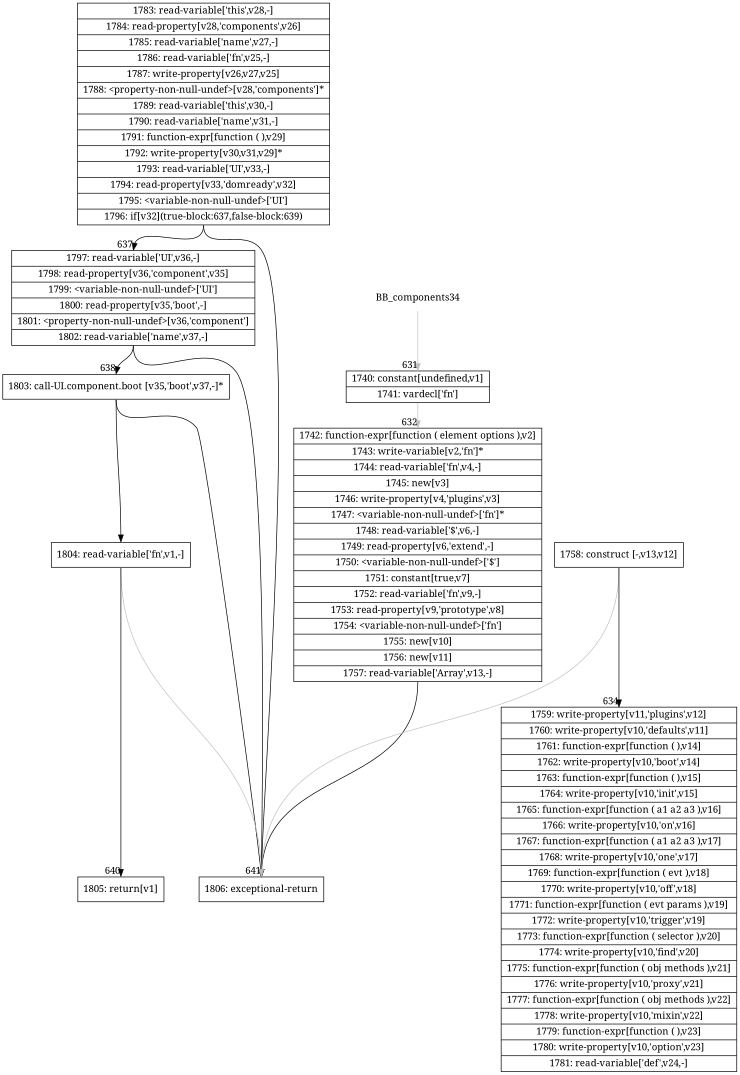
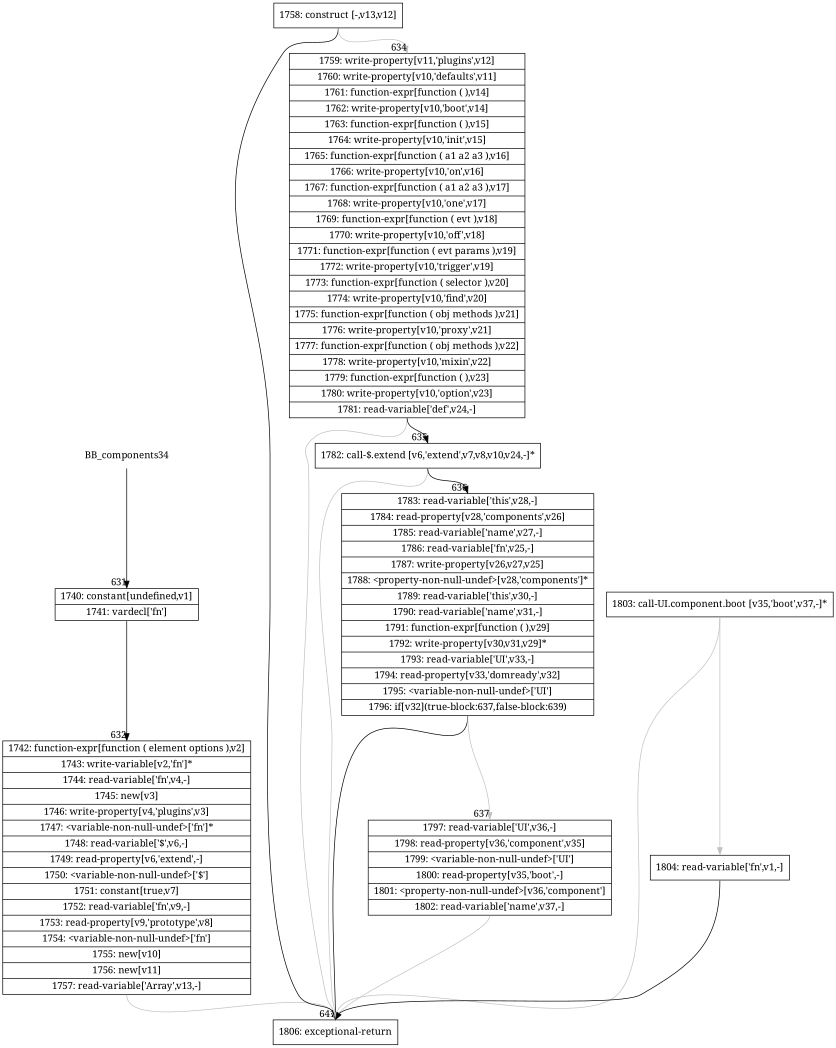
edge "1783: read-variable['this',v28,-]" -> "1797: read-variable['UI',v36,-]": color black -> gray
edge "BB_components34" -> "1740: constant[undefined,v1]": color gray -> black
edge "1797: read-variable['UI',v36,-]" -> "1803: call-UI.component.boot [v35,'boot',v37,-]*": removed
edge "1740: constant[undefined,v1]" -> "1742: function-expr[function ( element options ),v2]": color gray -> black
node "1782: call-$.extend [v6,'extend',v7,v8,v10,v24,-]*": added
edge "1803: call-UI.component.boot [v35,'boot',v37,-]*" -> "1804: read-variable['fn',v1,-]": color black -> gray
edge "1797: read-variable['UI',v36,-]" -> "1806: exceptional-return": color black -> gray
edge "1803: call-UI.component.boot [v35,'boot',v37,-]*" -> "1806: exceptional-return": color black -> gray
edge "1758: construct [-,v13,v12]" -> "1759: write-property[v11,'plugins',v12]": color black -> gray
edge "1759: write-property[v11,'plugins',v12]" -> "1806: exceptional-return": added
edge "1804: read-variable['fn',v1,-]" -> "1806: exceptional-return": color gray -> black
edge "1758: construct [-,v13,v12]" -> "1806: exceptional-return": color gray -> black
edge "1742: function-expr[function ( element options ),v2]" -> "1806: exceptional-return": color black -> gray
node "1805: return[v1]": removed
